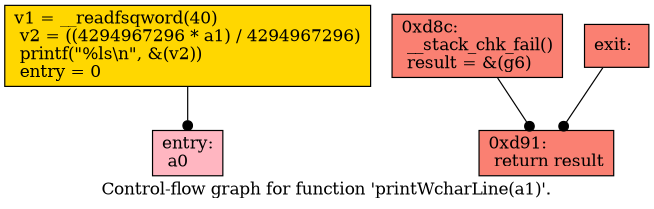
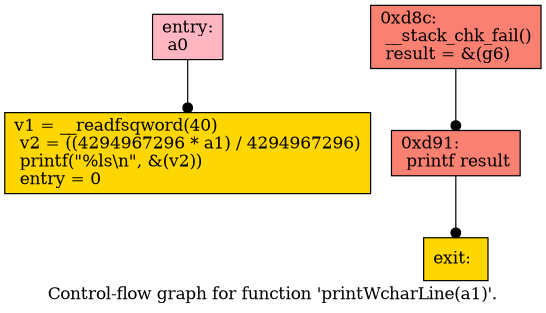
node "exit:": fillcolor salmon -> gold
edge "exit:" -> "0xd91:": reversed
edge "v1 = __readfsqword(40)" -> "entry:": reversed
node "0xd91:": text "return result" -> "printf result"
